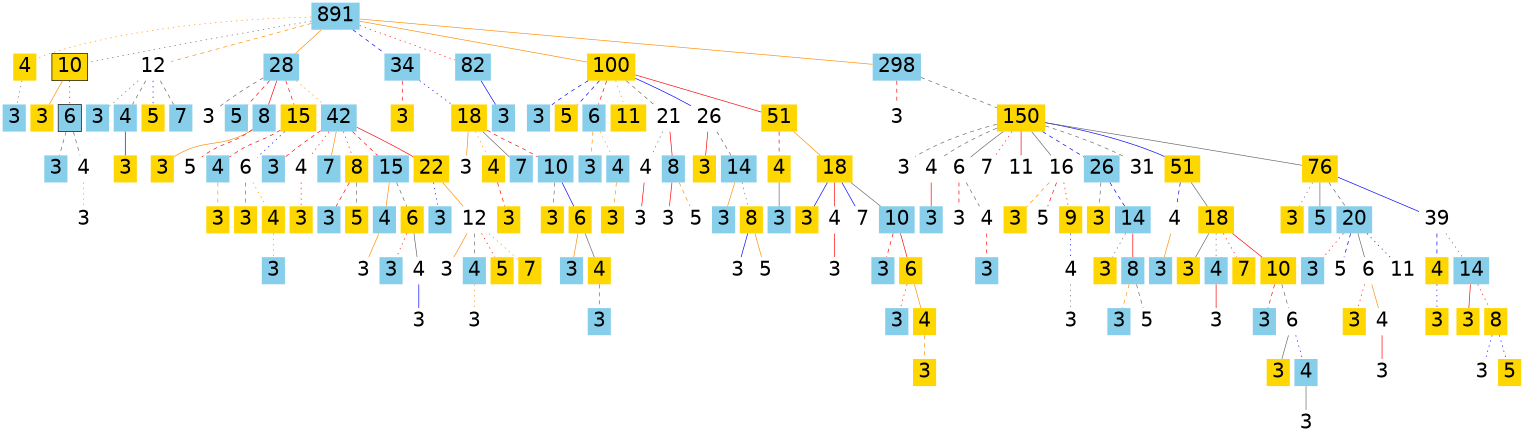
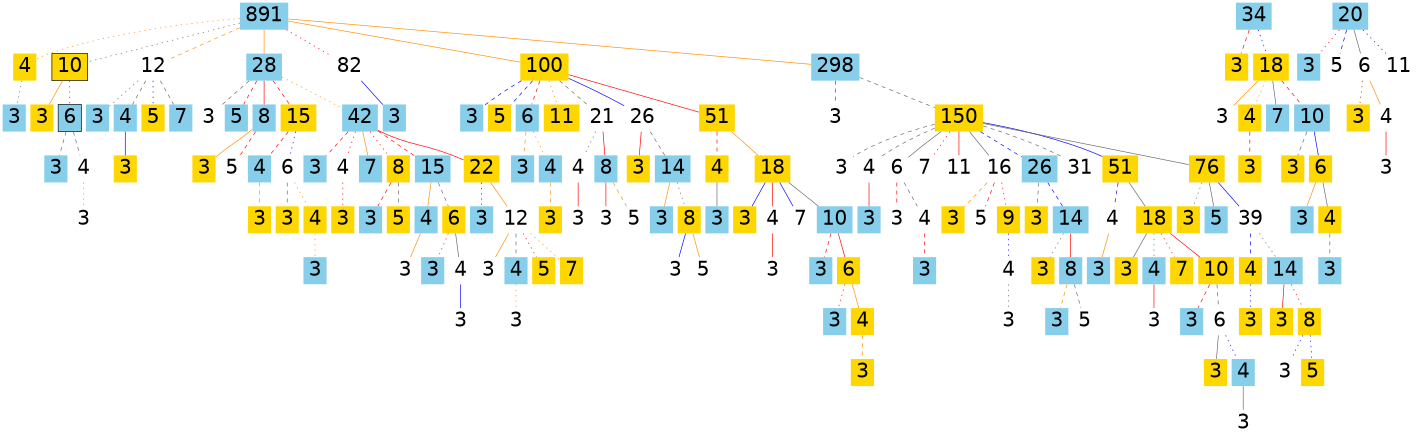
edge "891" -- "34": removed
node "82": fillcolor skyblue -> white
edge "76" -- "20": removed
